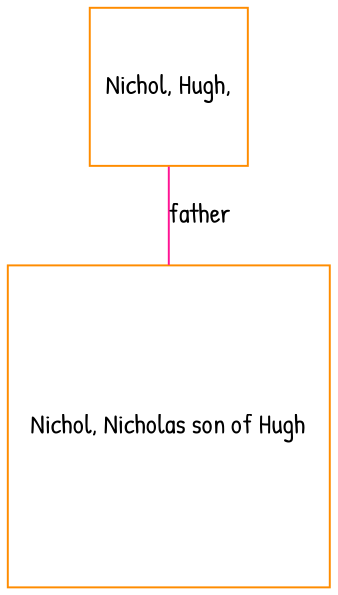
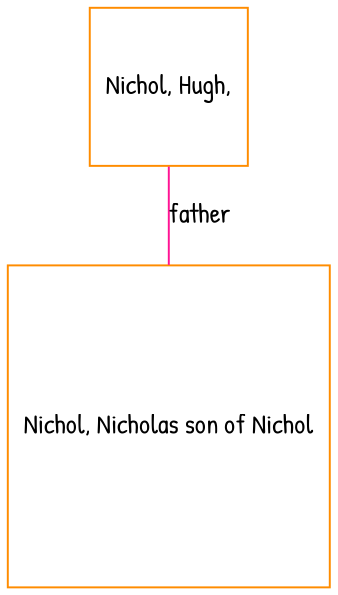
node "Nichol, Nicholas son of Hugh": label "Nichol, Nicholas son of Hugh" -> "Nichol, Nicholas son of Nichol"
